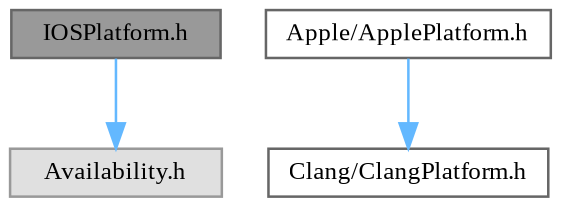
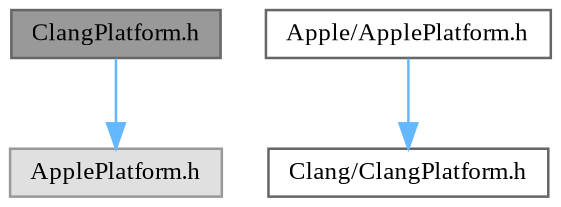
node "IOSPlatform.h": label "IOSPlatform.h" -> "ClangPlatform.h"
node "Availability.h": label "Availability.h" -> "ApplePlatform.h"
